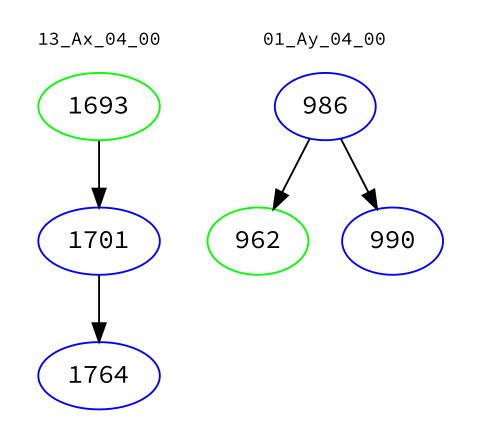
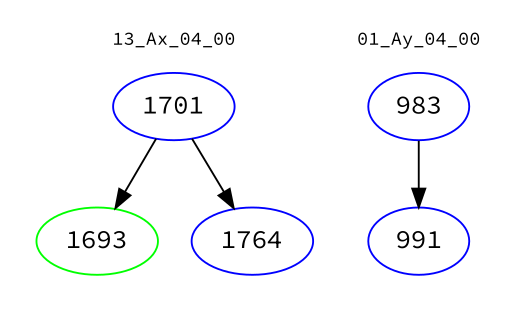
node "986": label "986" -> "983"
edge "1693" -> "1701": reversed
node "962": removed
node "990": label "990" -> "991"
